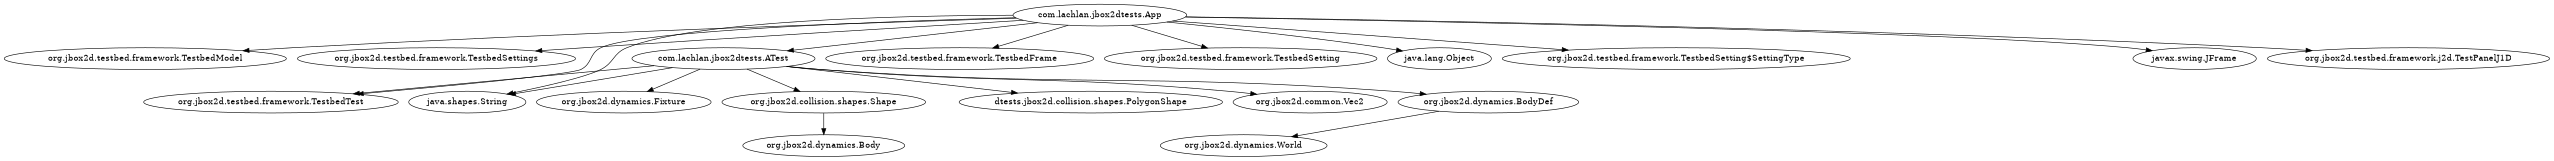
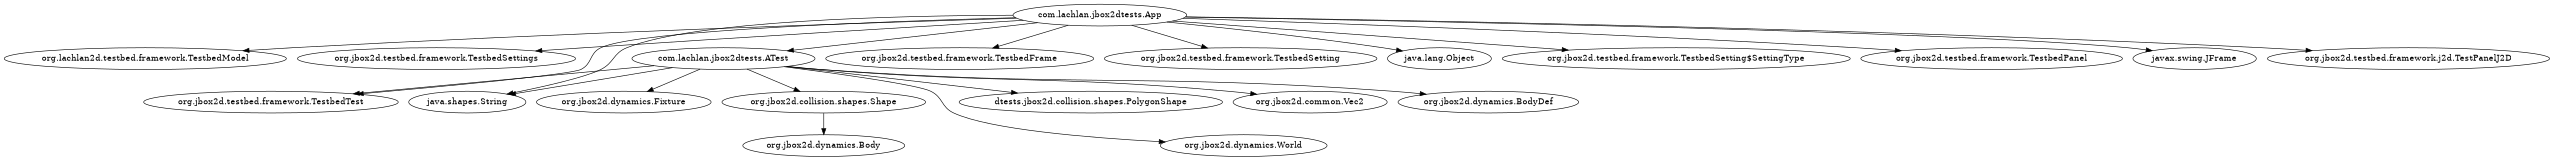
node "org.jbox2d.testbed.framework.TestbedModel": label "org.jbox2d.testbed.framework.TestbedModel" -> "org.lachlan2d.testbed.framework.TestbedModel"
node "org.jbox2d.testbed.framework.TestbedPanel": added
node "org.jbox2d.testbed.framework.j2d.TestPanelJ1D": label "org.jbox2d.testbed.framework.j2d.TestPanelJ1D" -> "org.jbox2d.testbed.framework.j2d.TestPanelJ2D"
edge "org.jbox2d.dynamics.BodyDef" -> "org.jbox2d.dynamics.World": now "com.lachlan.jbox2dtests.ATest" -> "org.jbox2d.dynamics.World"
